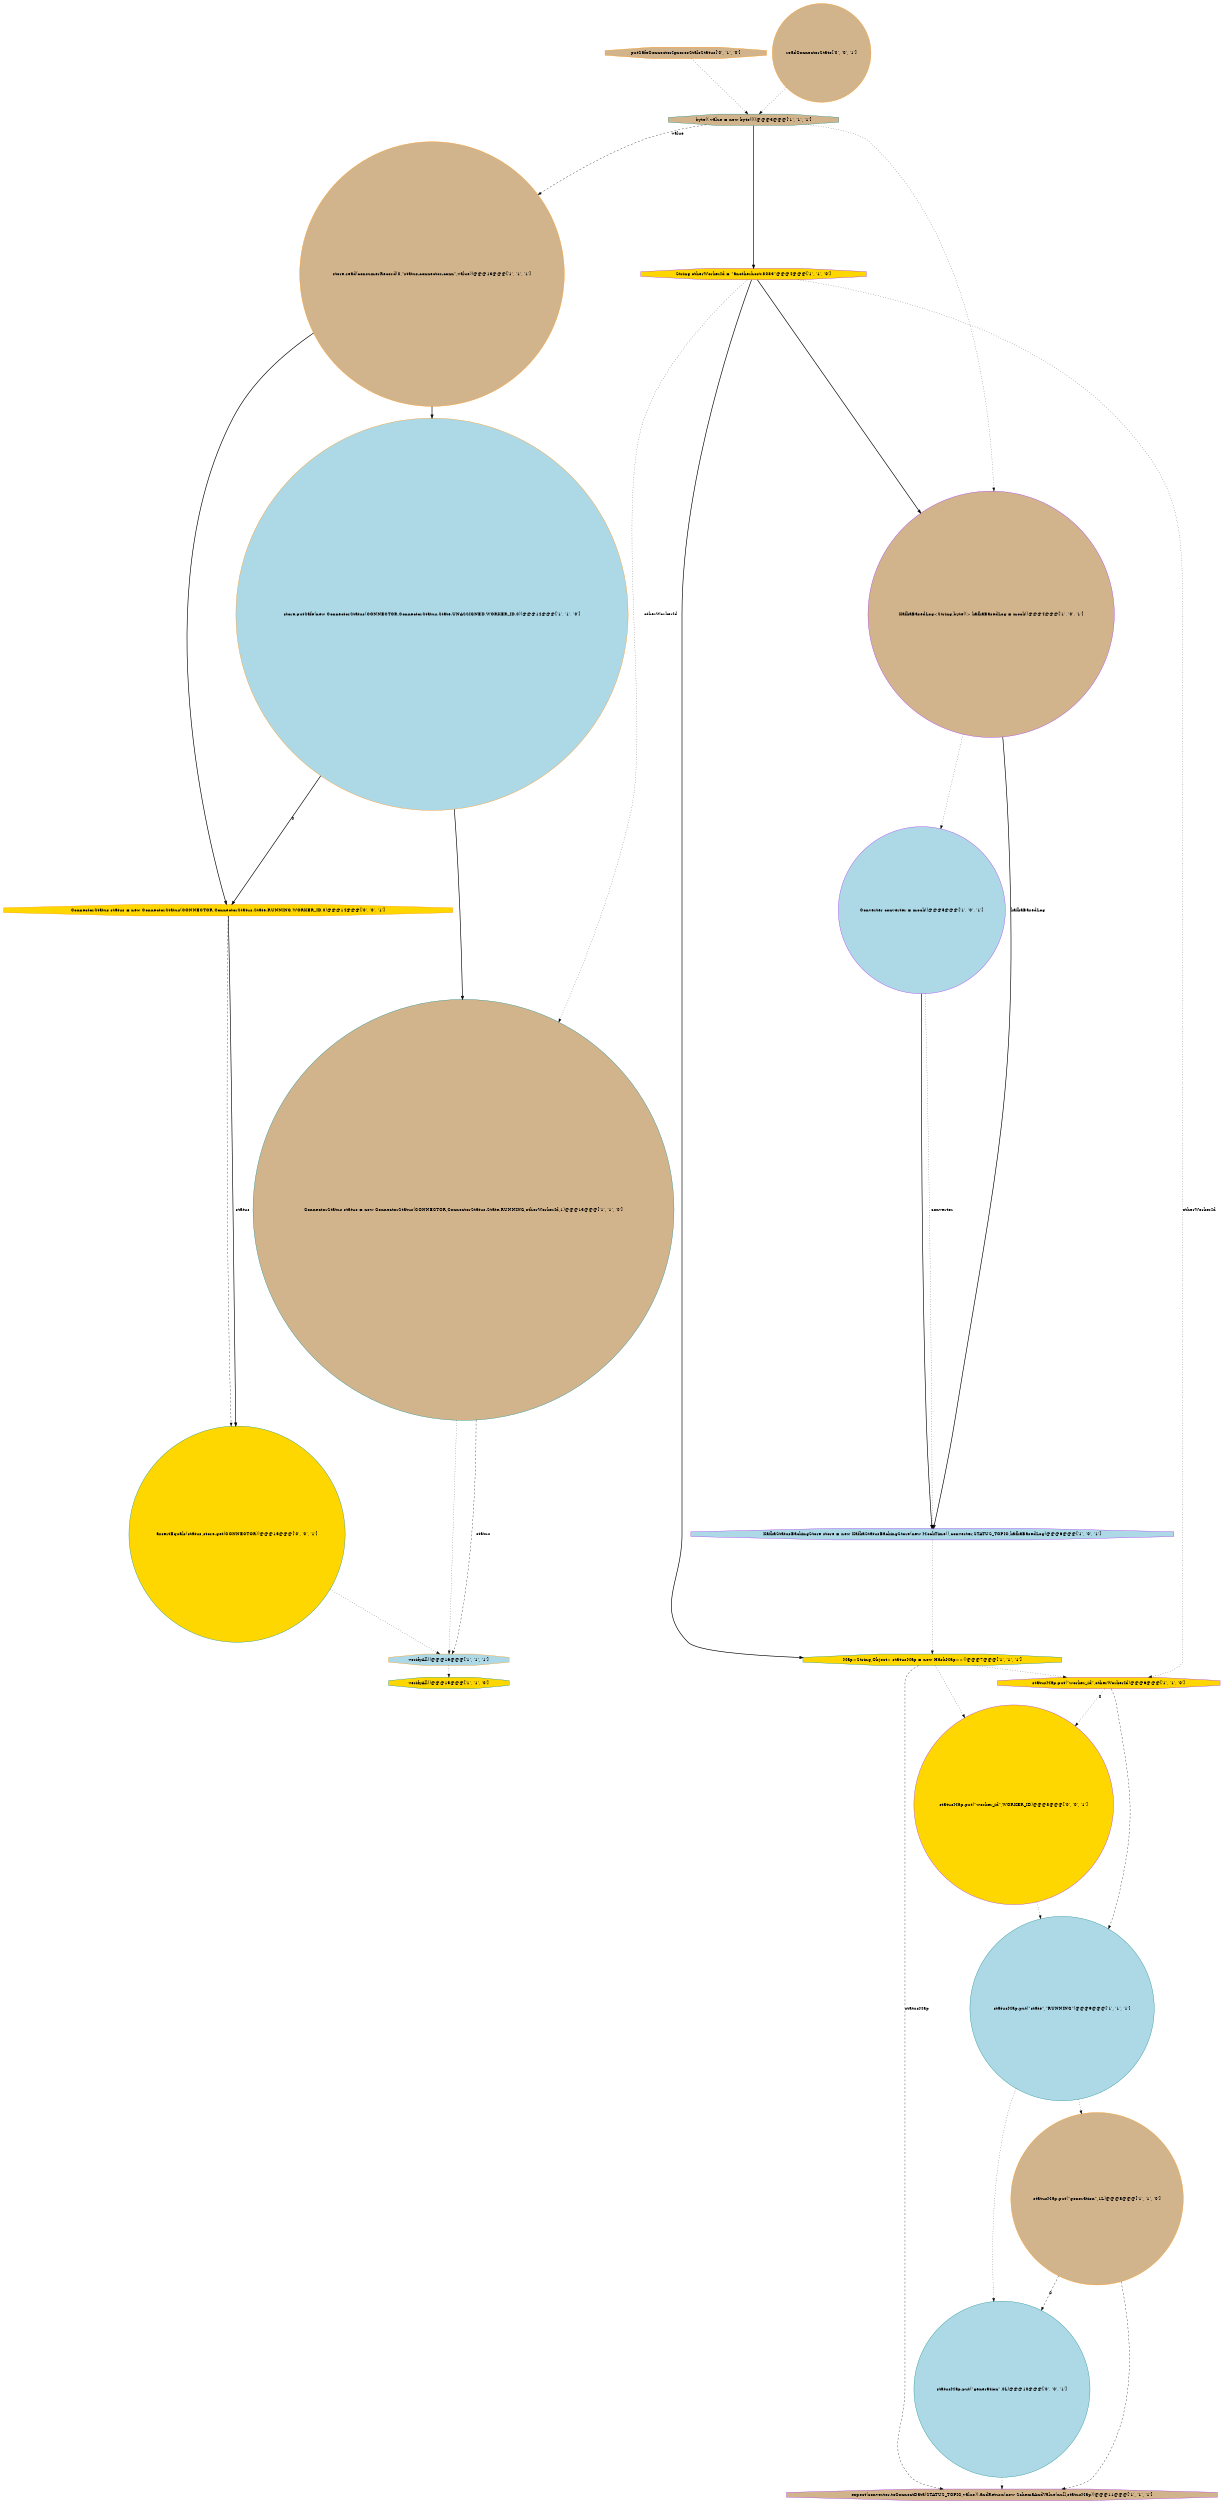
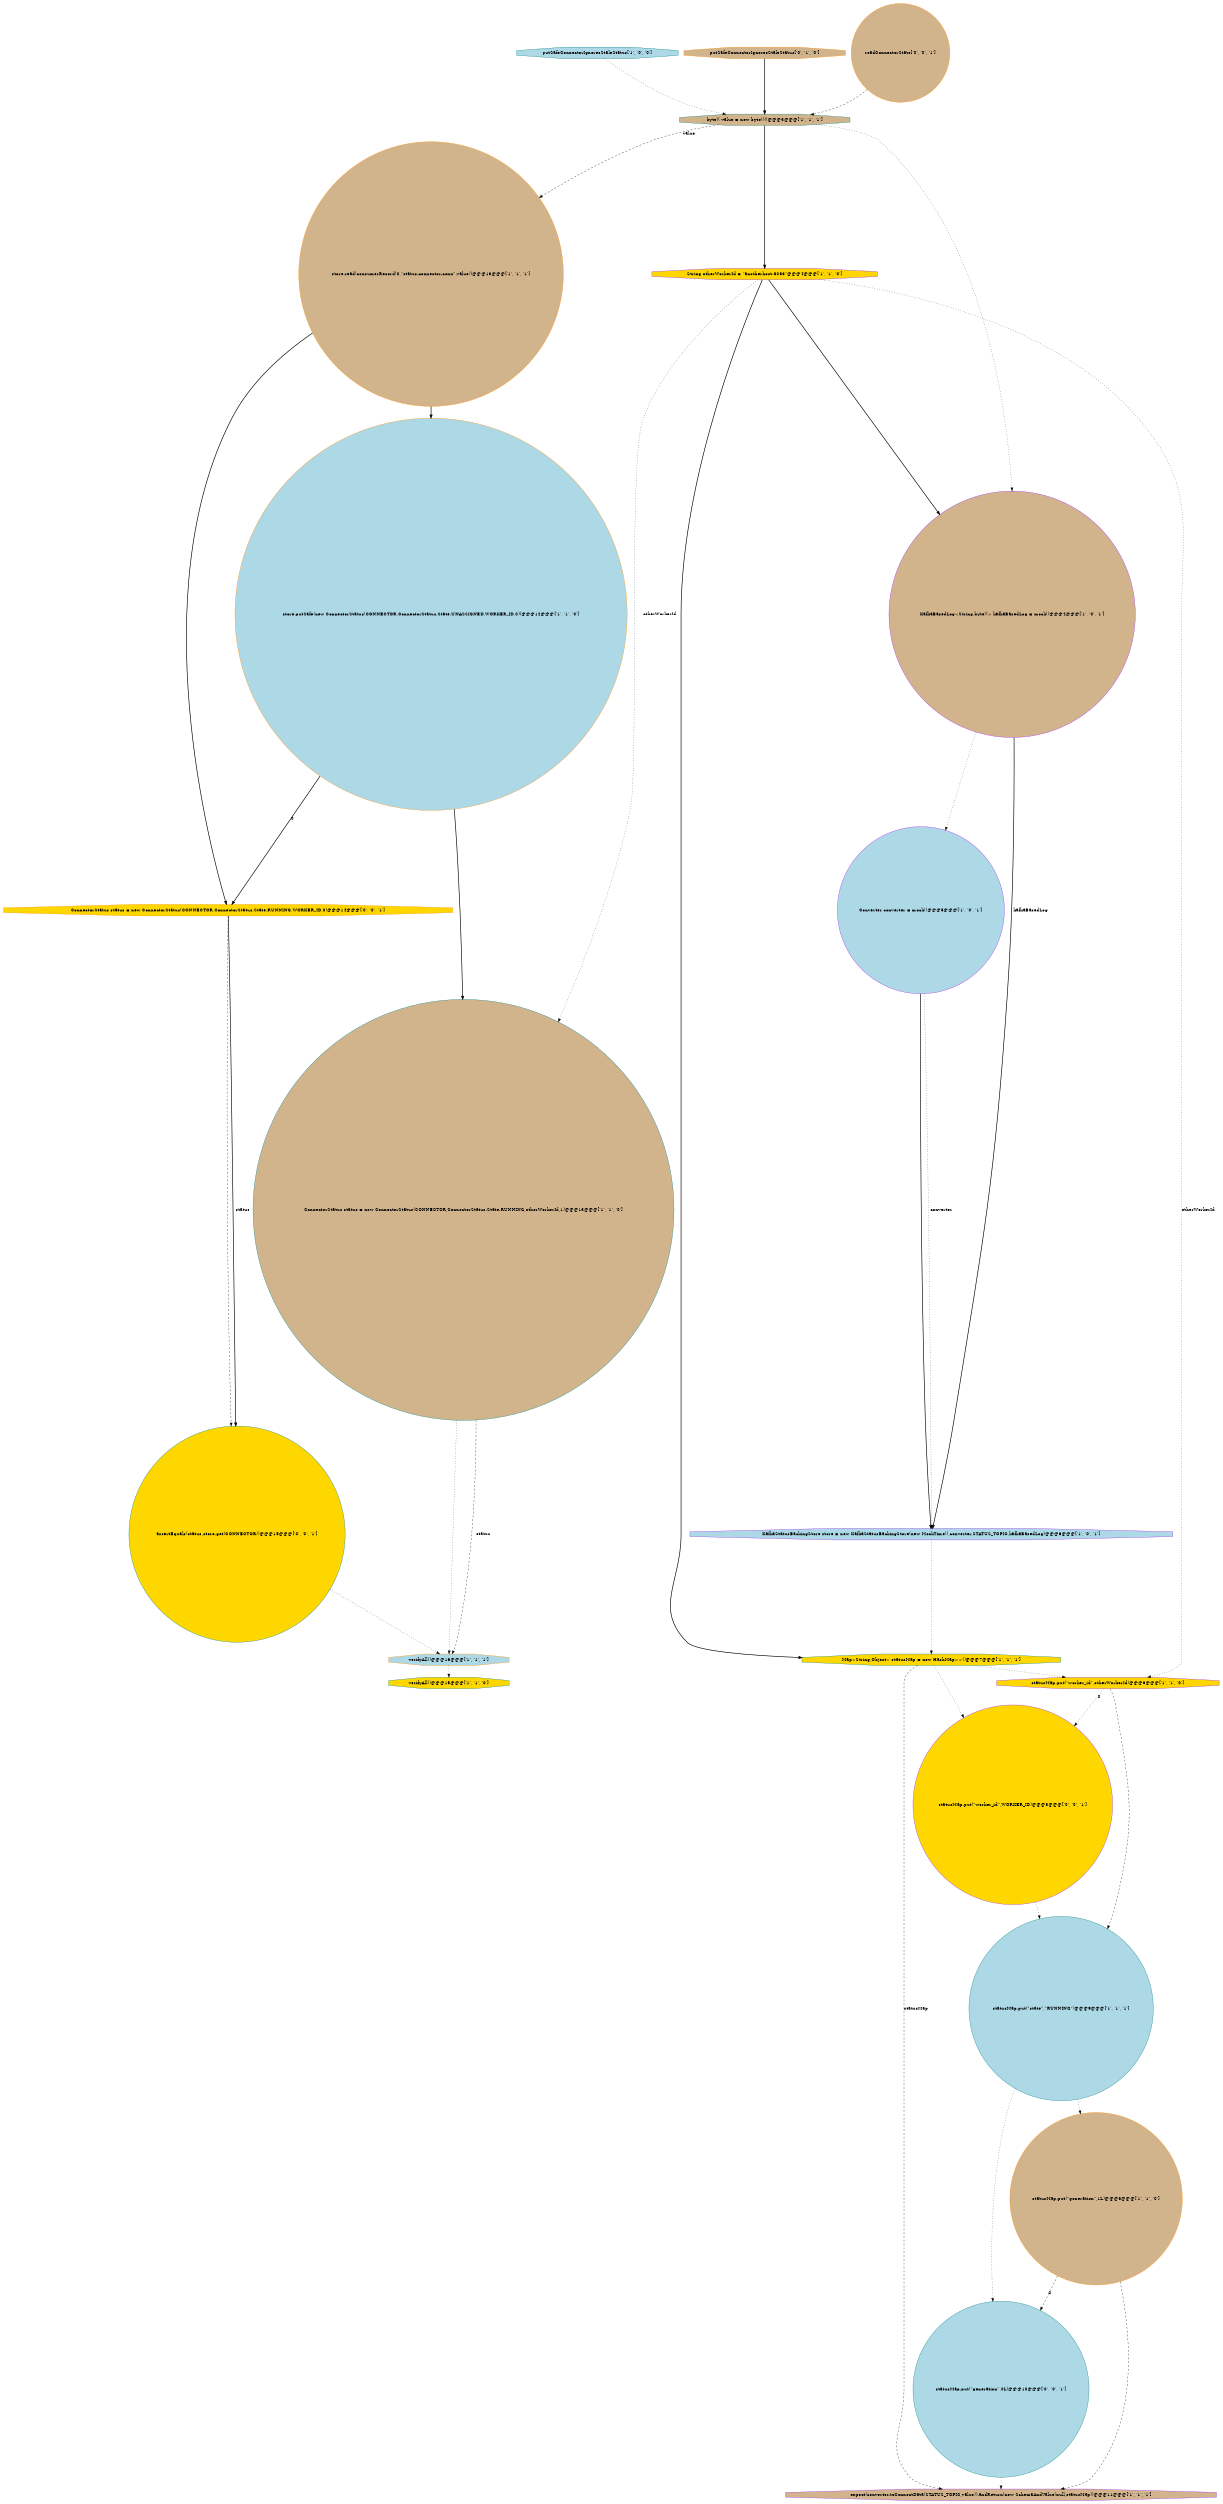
node "putSafeConnectorIgnoresStaleStatus['1', '0', '0']": added
edge "putSafeConnectorIgnoresStaleStatus['0', '1', '0']" -> "byte(( value = new byte((((@@@3@@@['1', '1', '1']": style dotted -> bold
edge "readConnectorState['0', '0', '1']" -> "byte(( value = new byte((((@@@3@@@['1', '1', '1']": style dotted -> dashed
